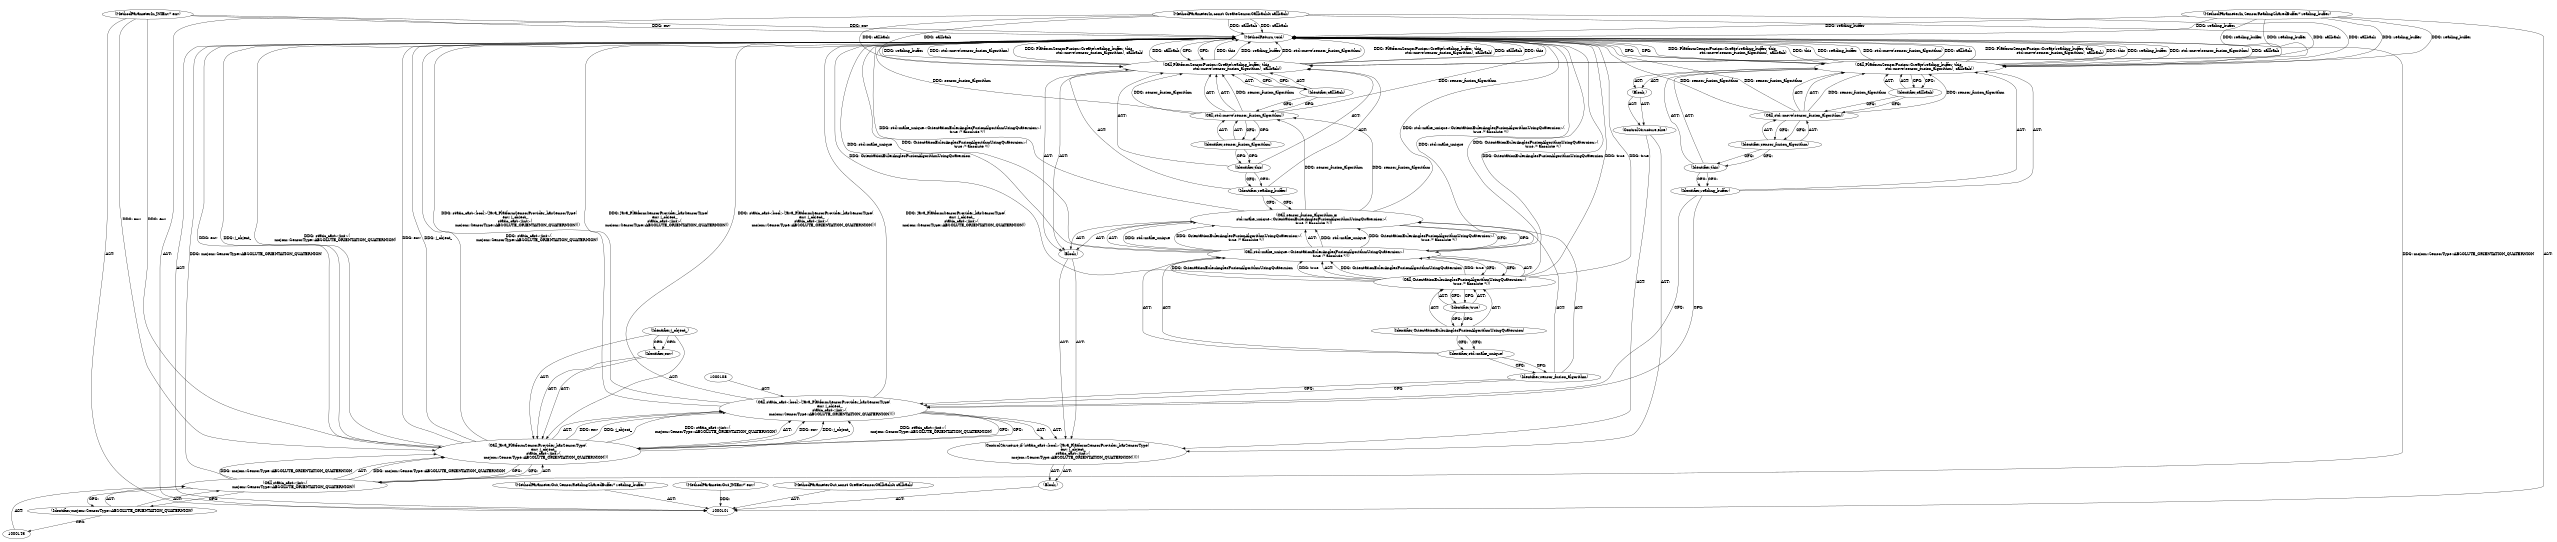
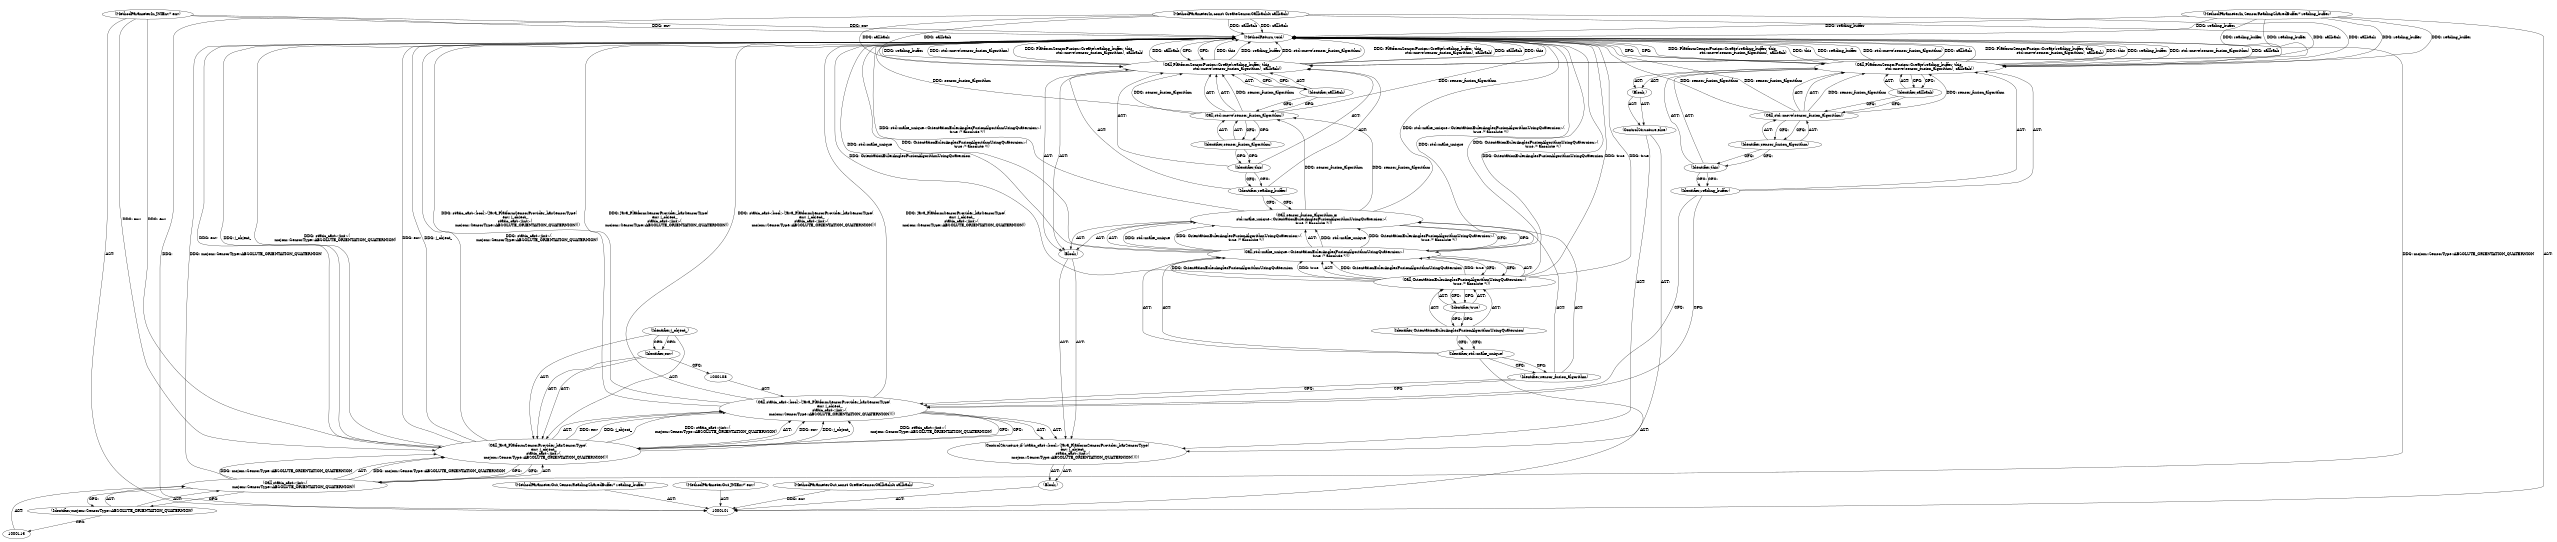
edge "(MethodReturn,void)" -> "1000101": now "(Identifier,std::make_unique)" -> "1000101"
edge "(MethodParameterIn,const CreateSensorCallback& callback)" -> "1000101": label "AST: " -> "DDG: "
edge "(Identifier,env)" -> "1000108": added, label "CFG:"
edge "(MethodParameterOut,JNIEnv* env)" -> "1000101": label "DDG: " -> "AST: "
edge "(MethodParameterOut,const CreateSensorCallback& callback)" -> "1000101": label "AST: " -> "DDG: env"
node "1000143": label "1000143" -> "1000113"
